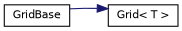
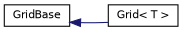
edge "GridBase" -> "Grid< T >": reversed
